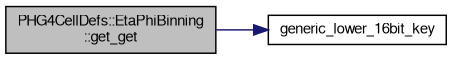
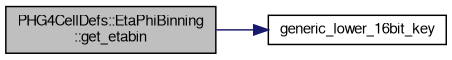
node "PHG4CellDefs::EtaPhiBinning ::get_get": label "PHG4CellDefs::EtaPhiBinning ::get_get" -> "PHG4CellDefs::EtaPhiBinning ::get_etabin"
